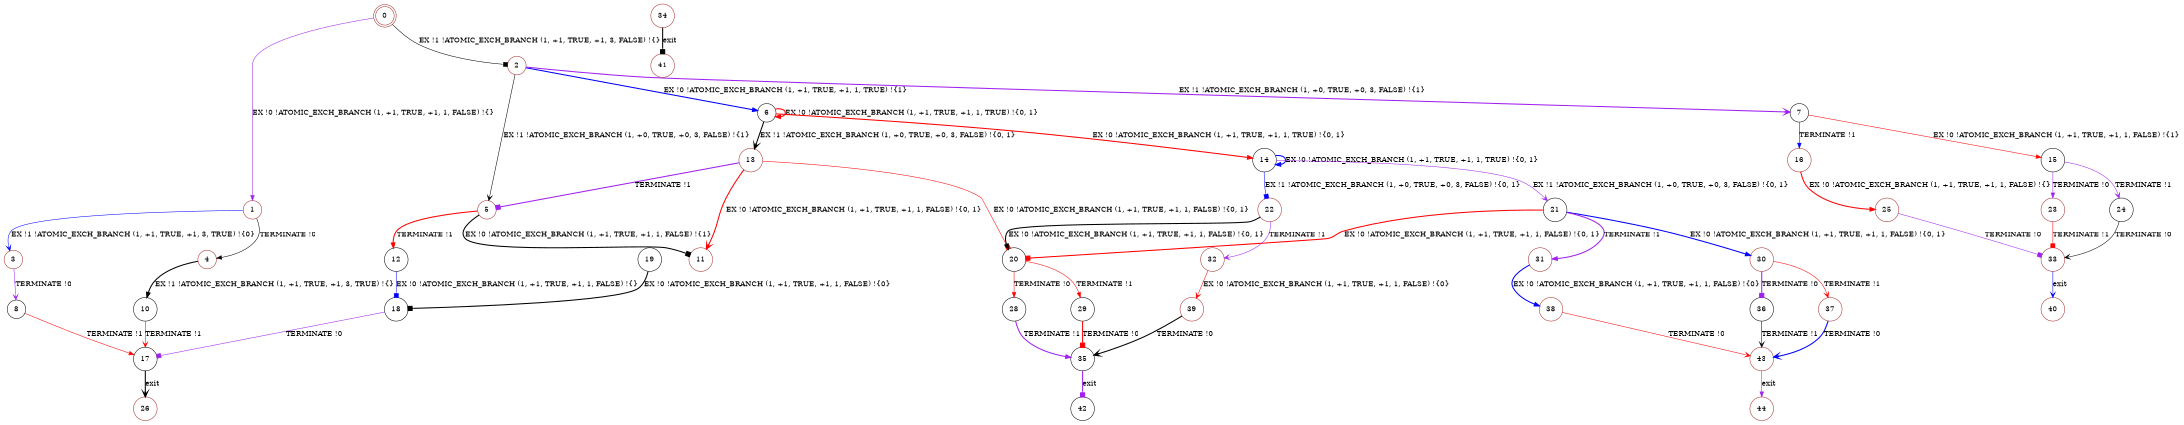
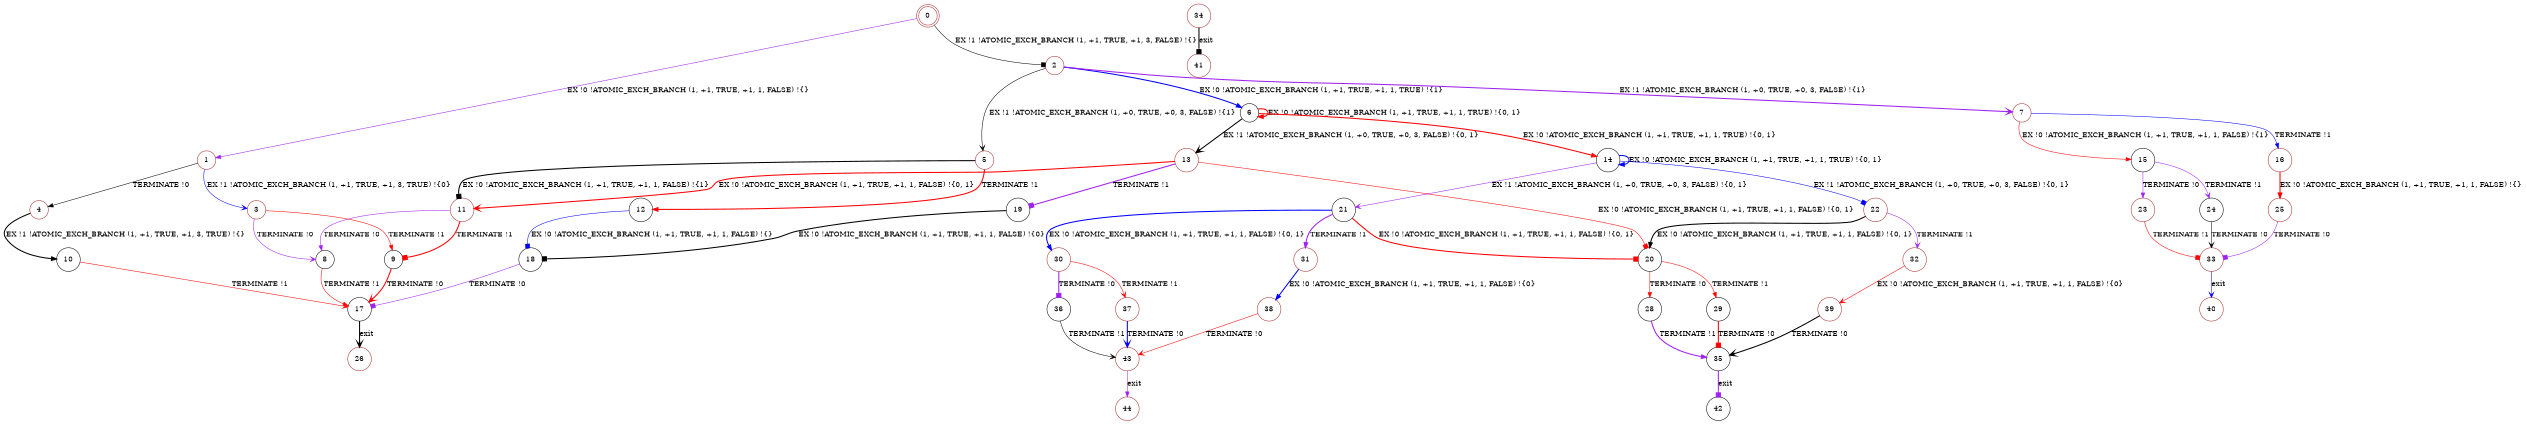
node "7": color black -> brown
edge "13" -> "5": now "13" -> "19"
edge "11" -> "8": added, label "TERMINATE !0"
node "9": added
